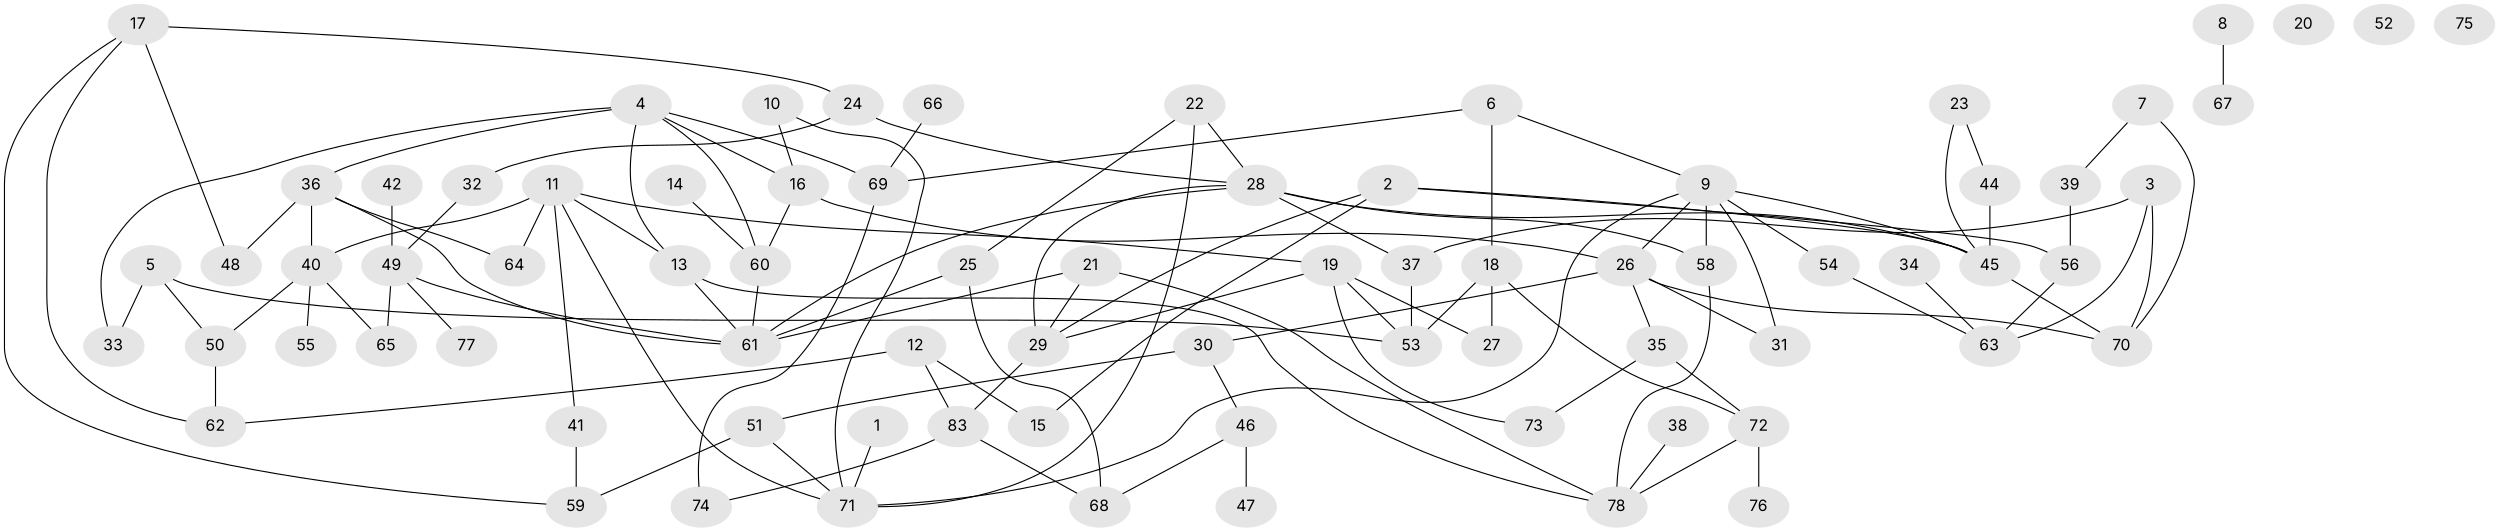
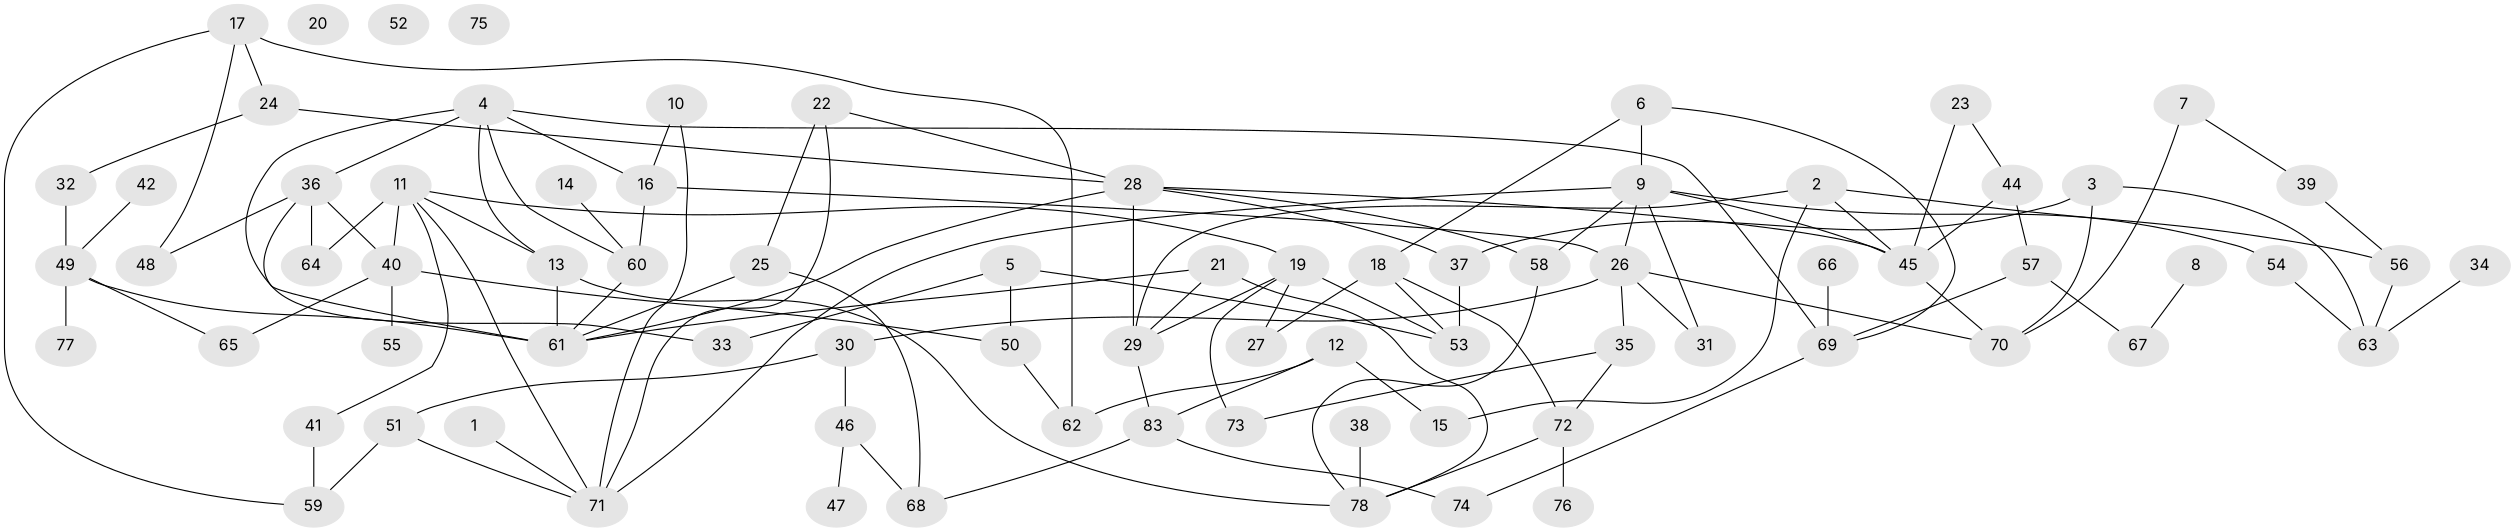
node "57": added
